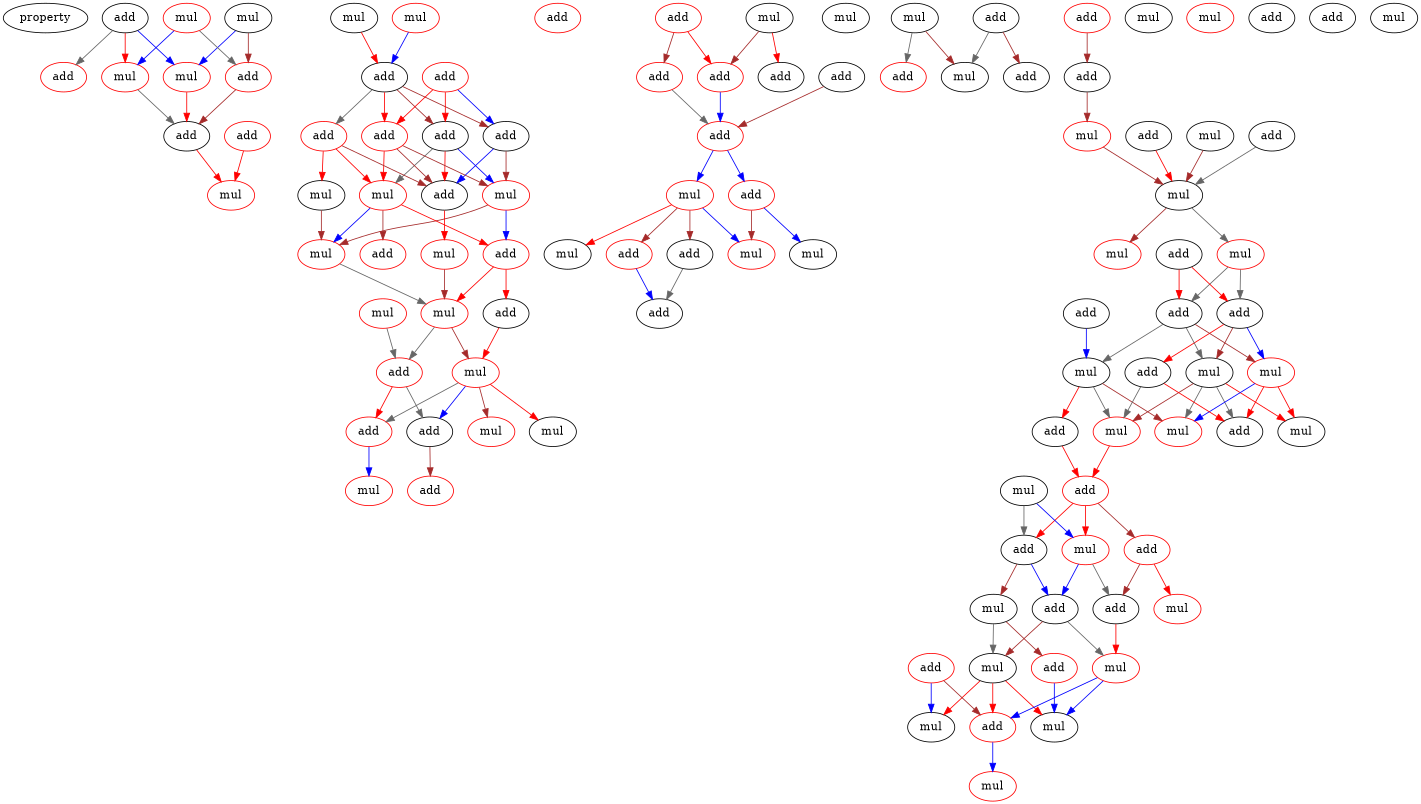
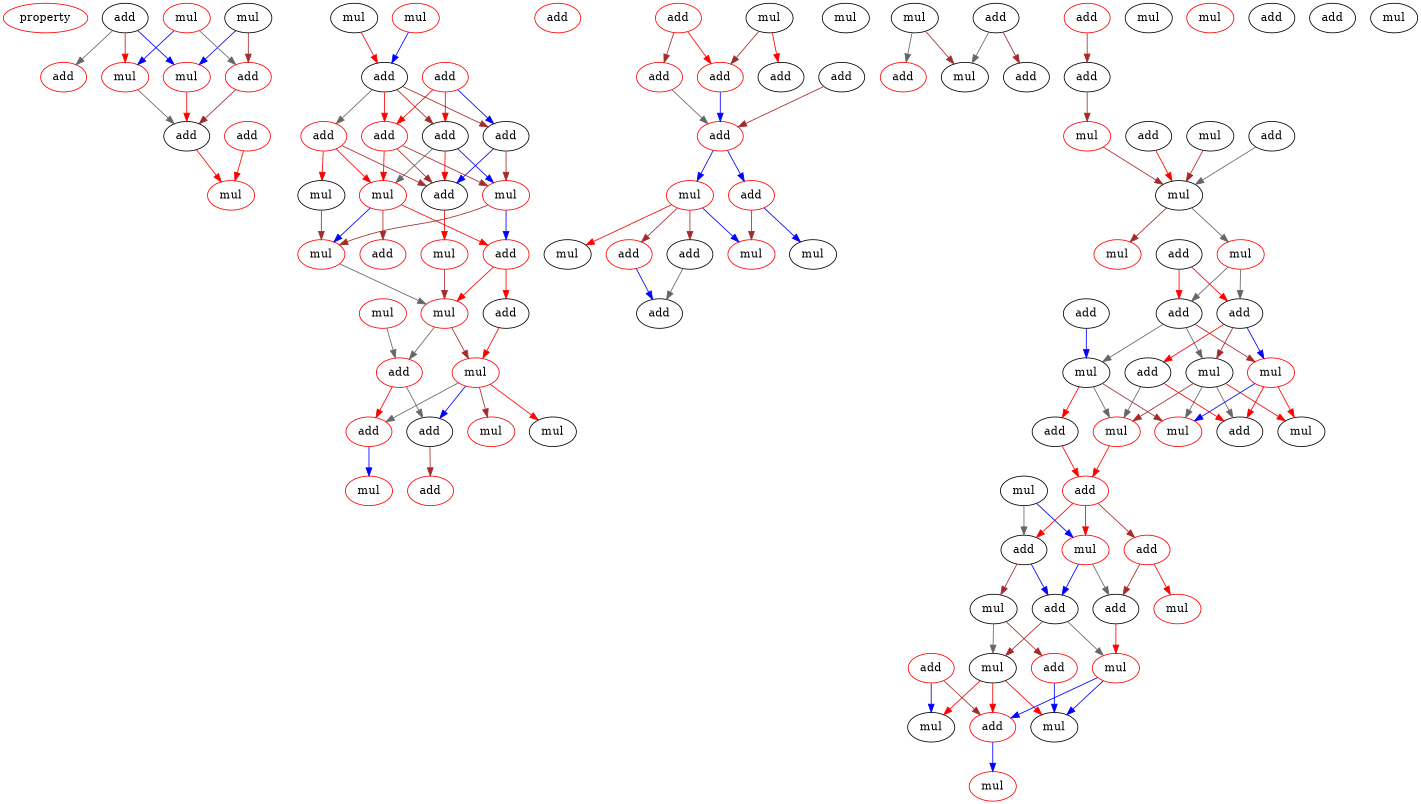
node "property": color black -> red
